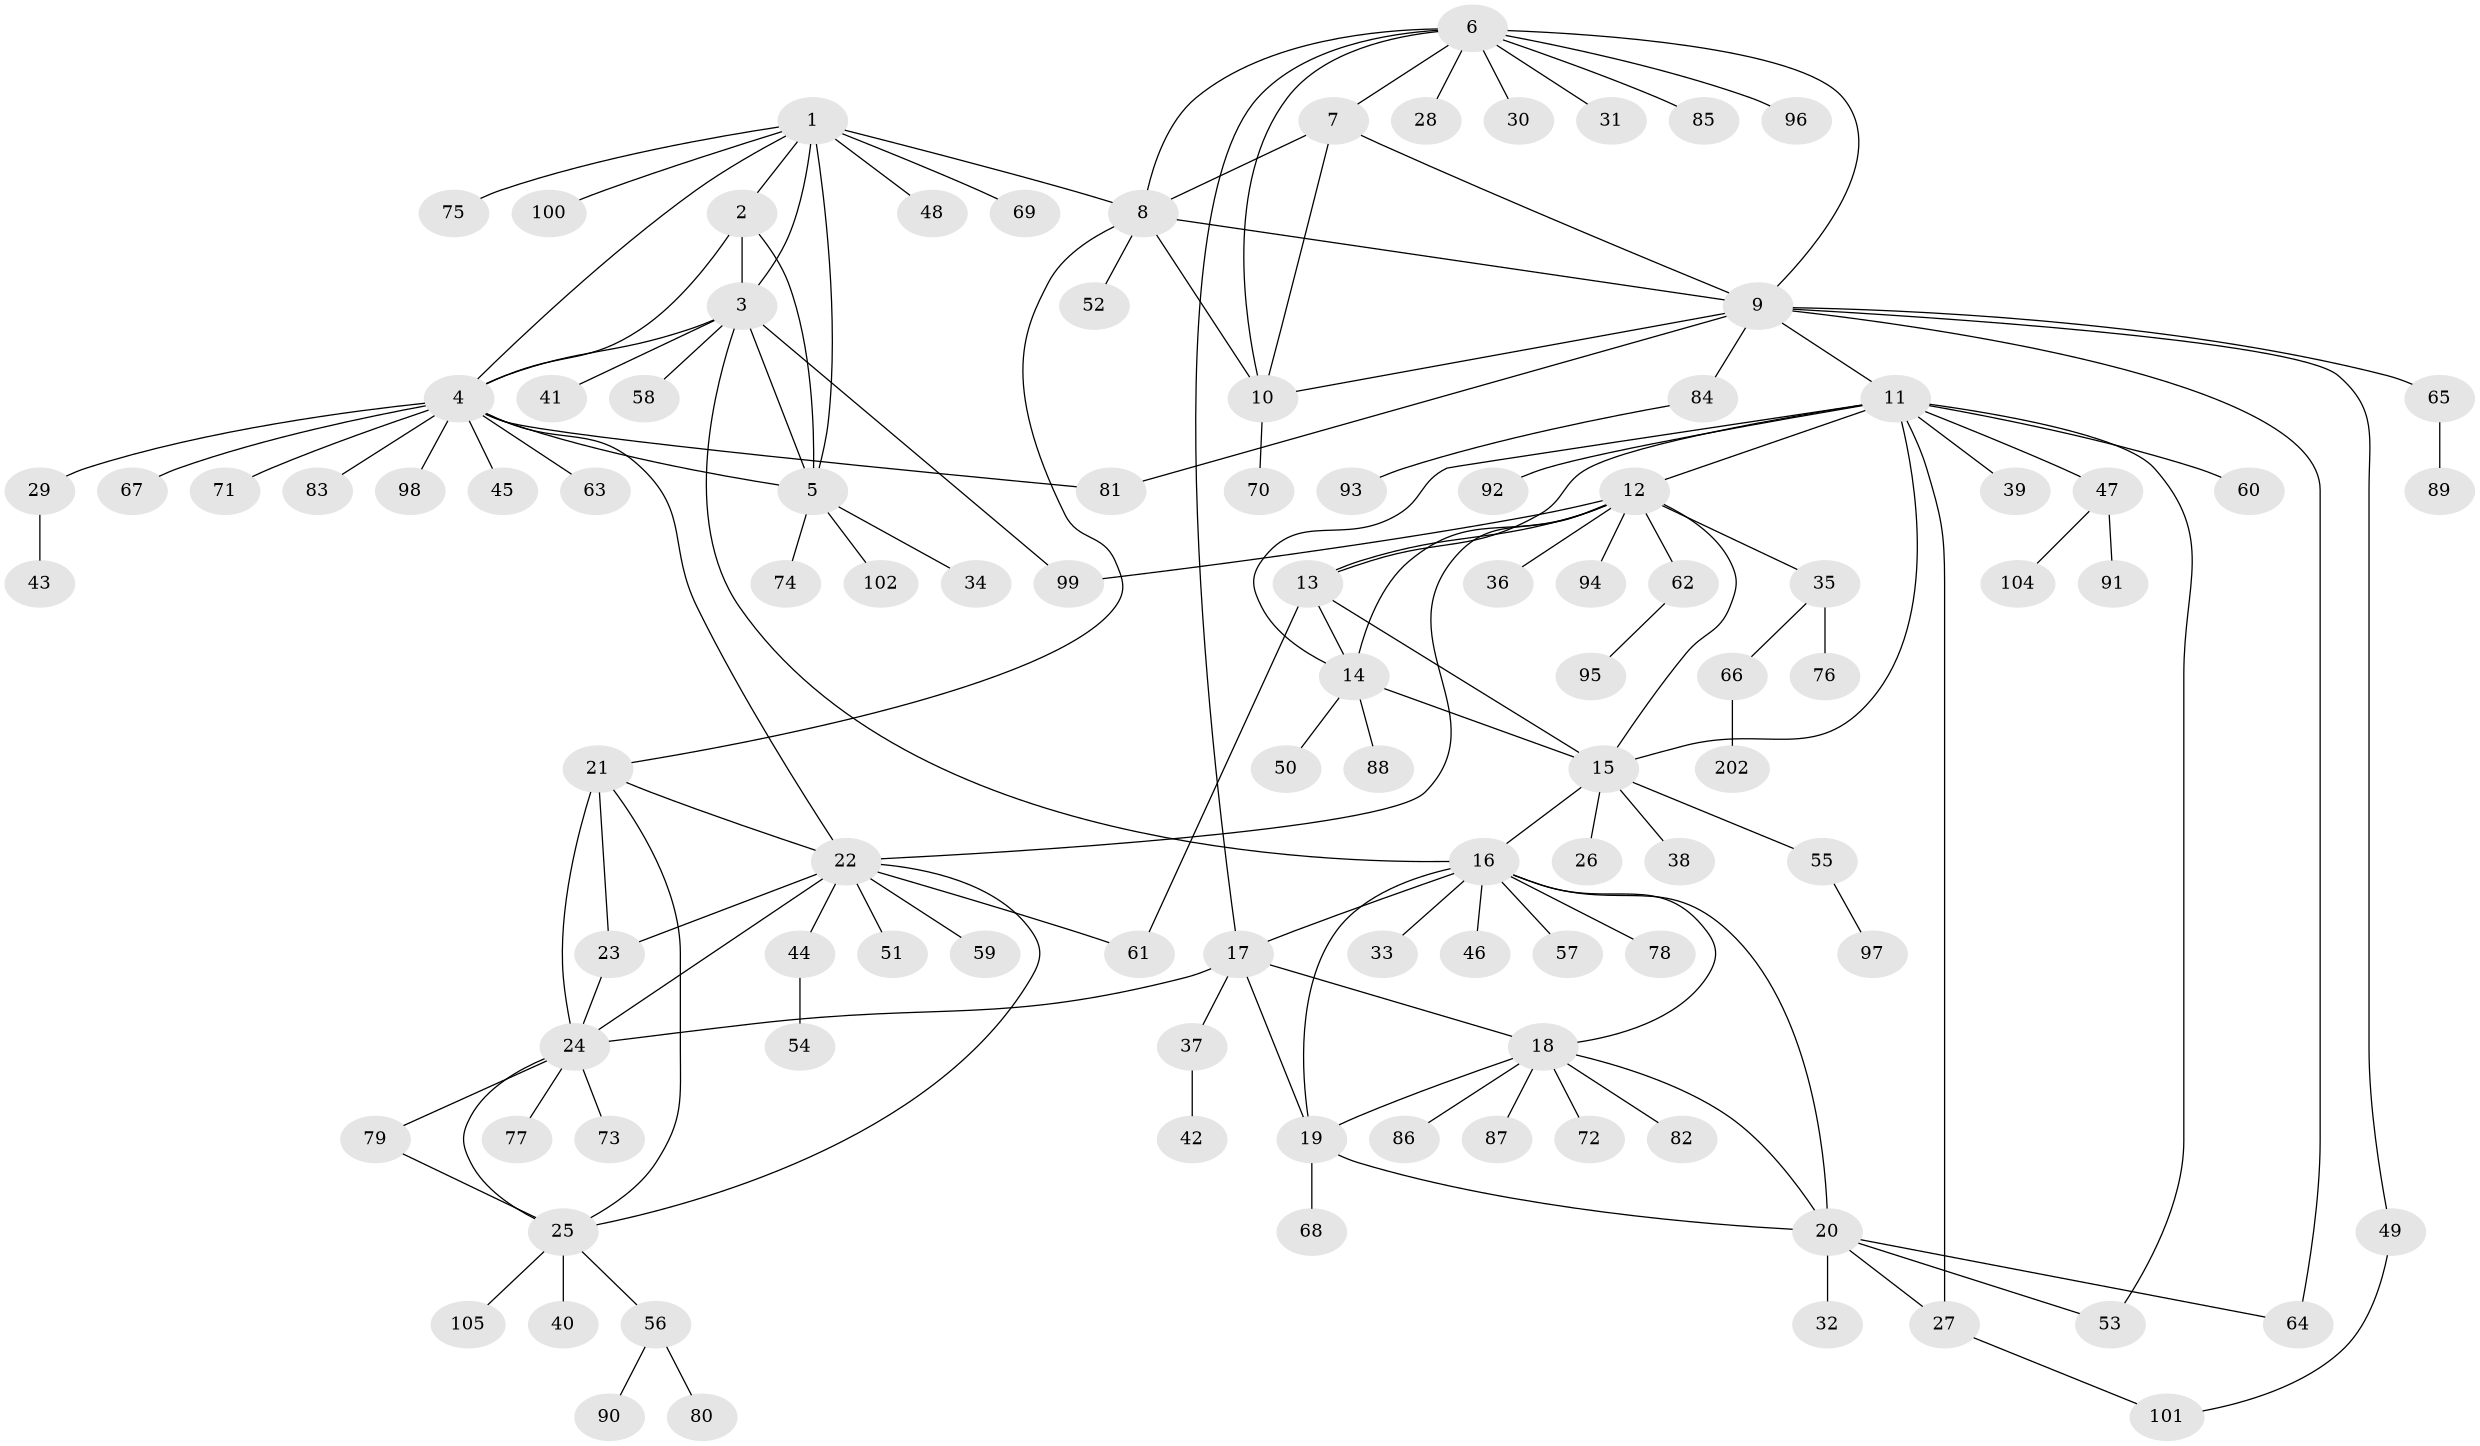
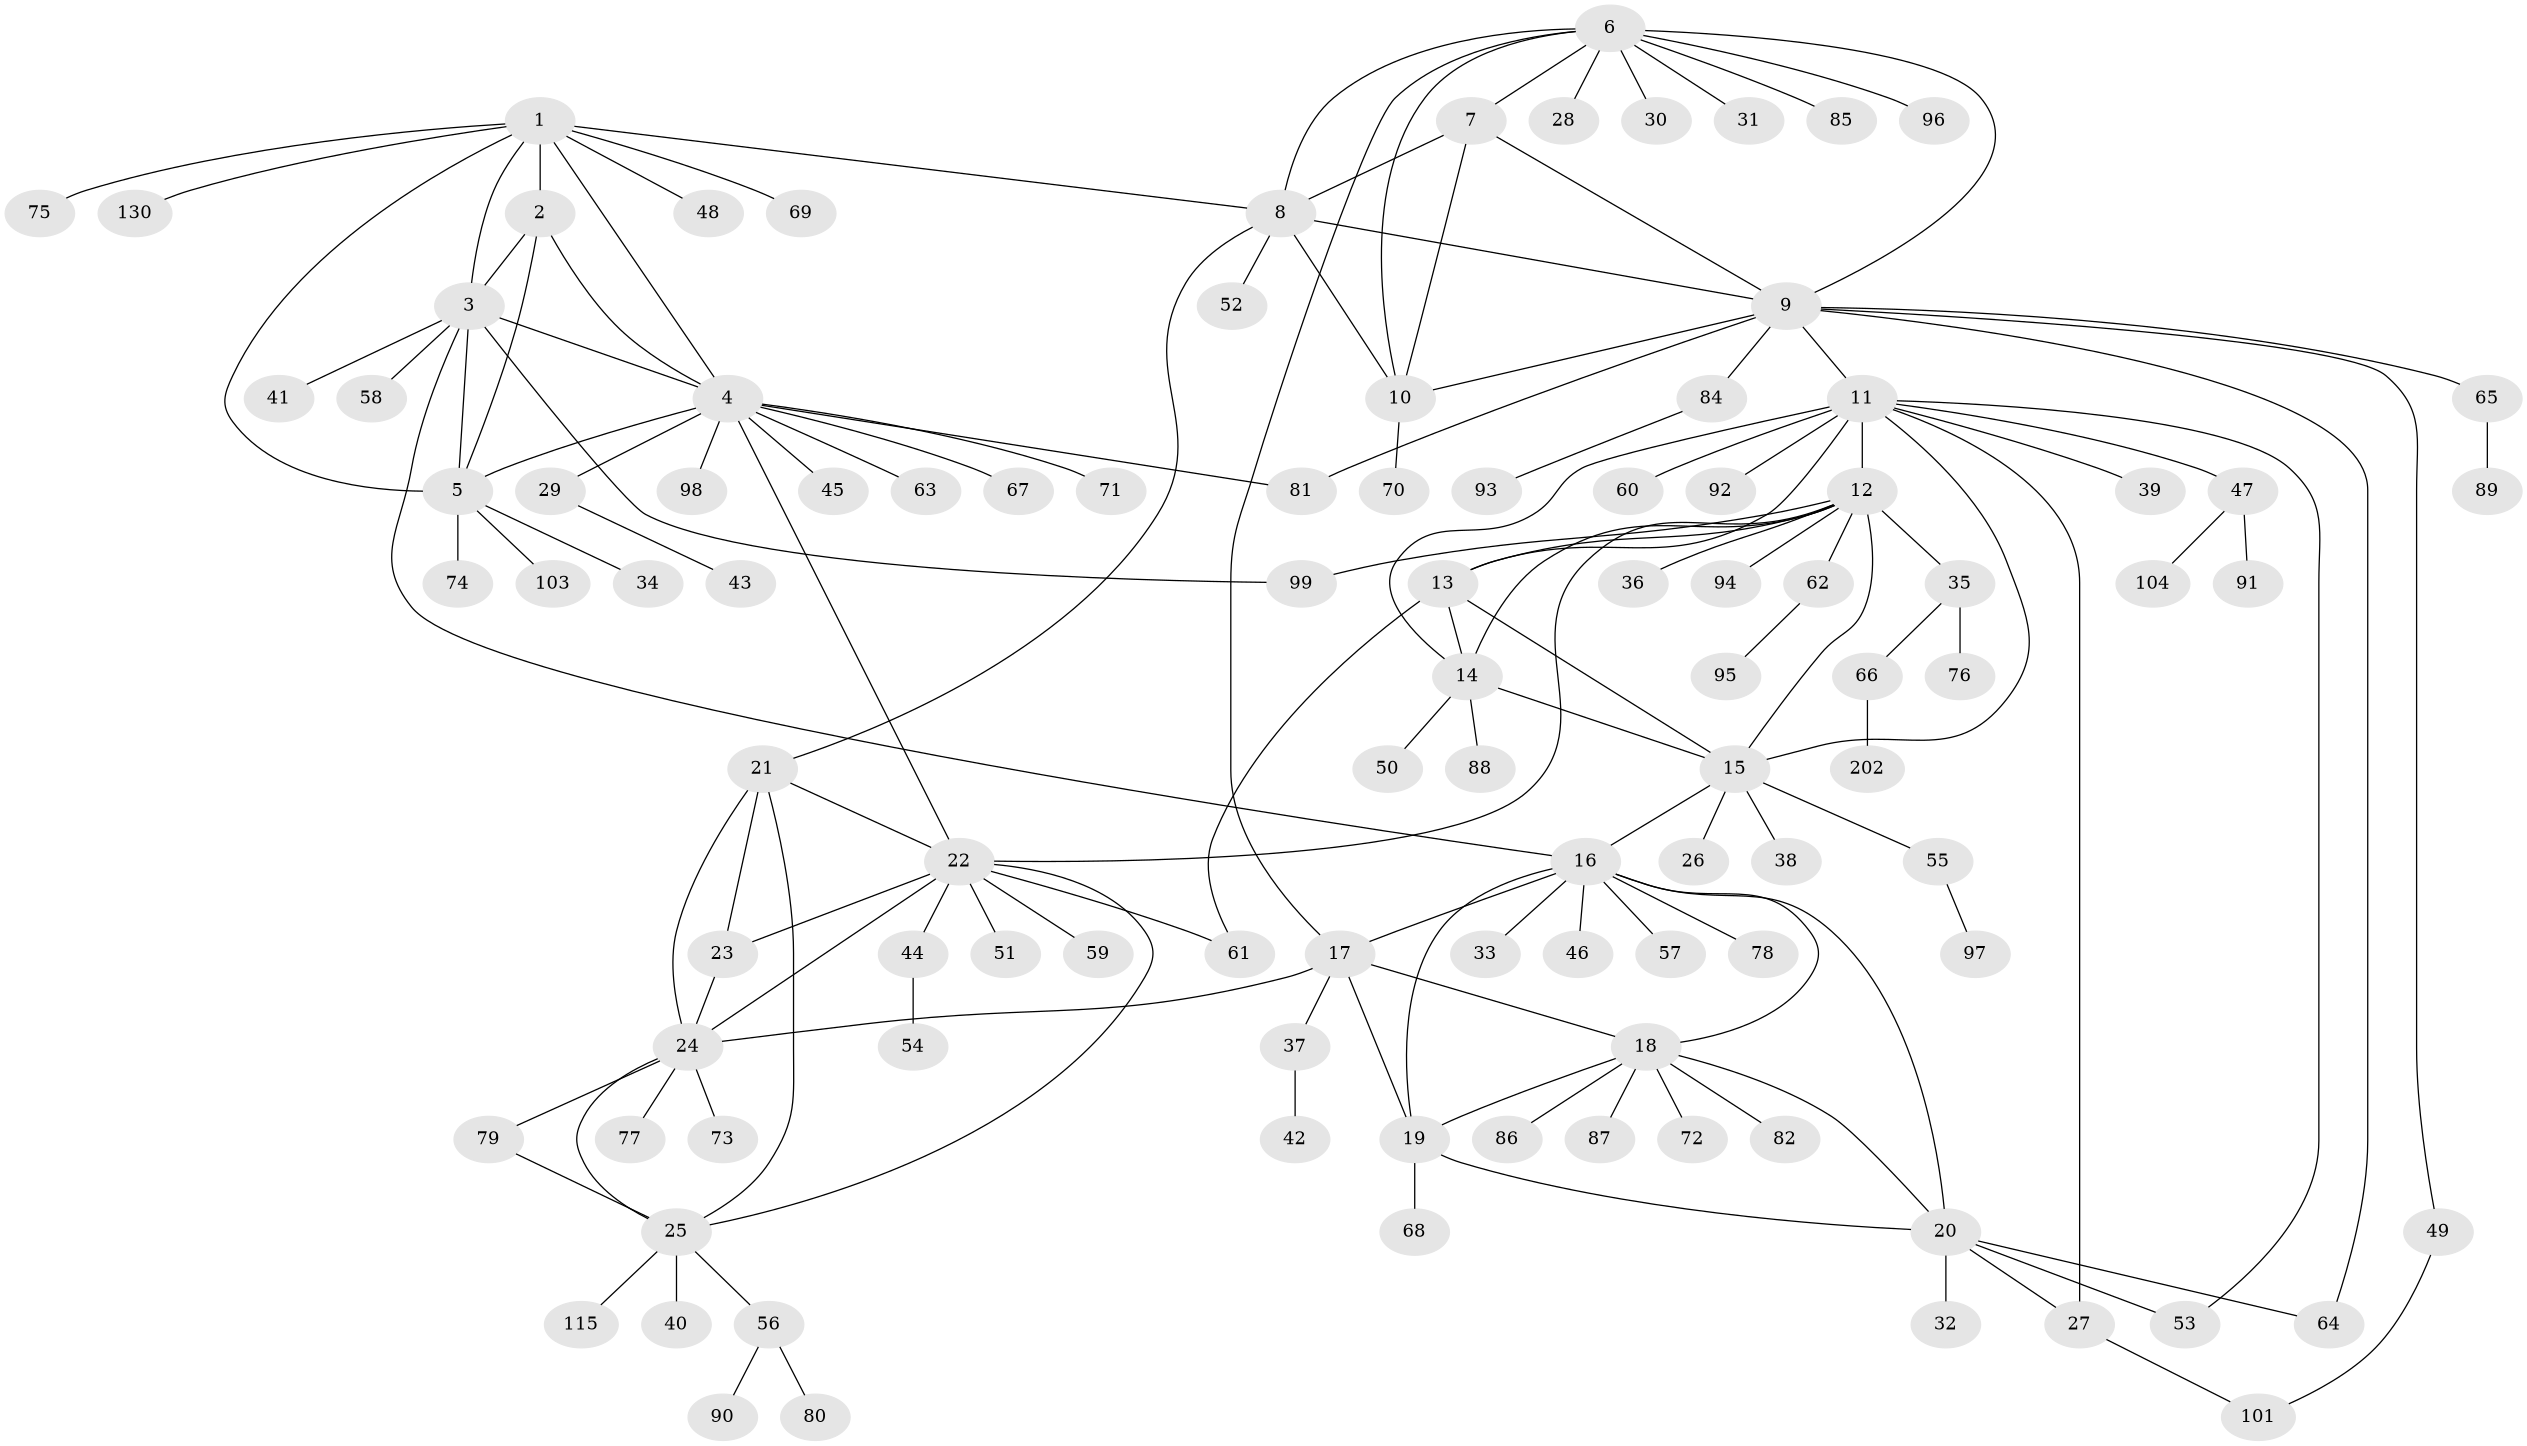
node "100": label "100" -> "130"
node "83": removed
node "102": label "102" -> "103"
node "105": label "105" -> "115"
